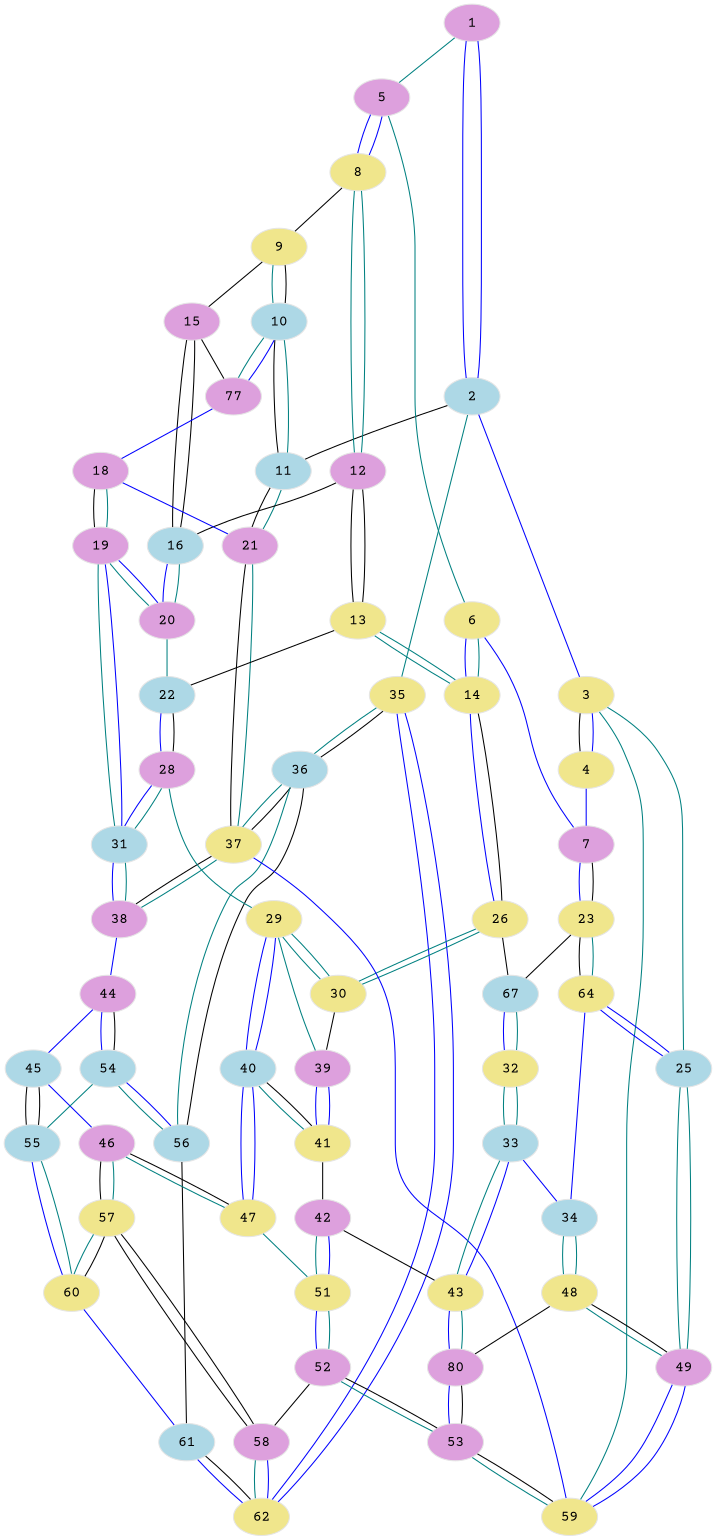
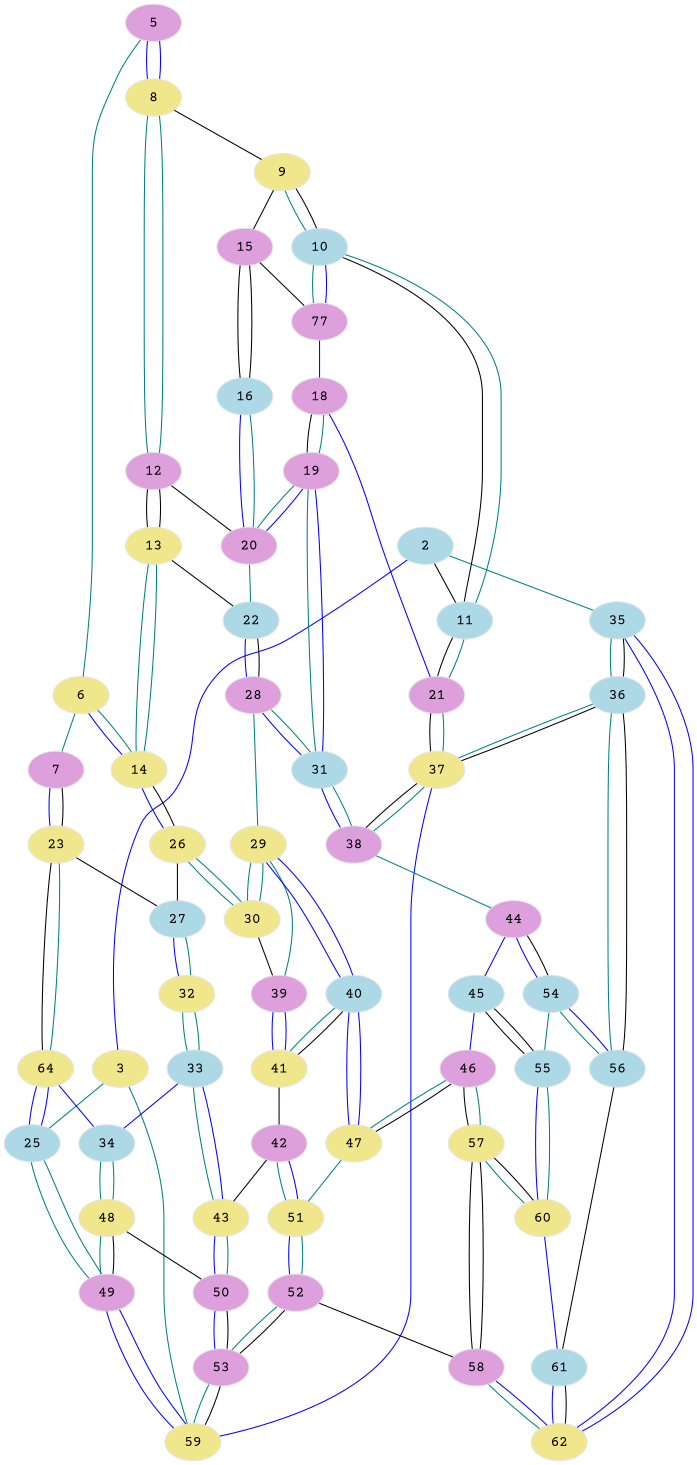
node "1": removed
edge "12" -- "16": now "12" -- "20"
node "35": fillcolor khaki -> lightblue
edge "6" -- "7": color blue -> teal
node "4": removed
edge "38" -- "44": color blue -> teal
node "67": label "67" -> "27"
node "80": label "80" -> "50"
